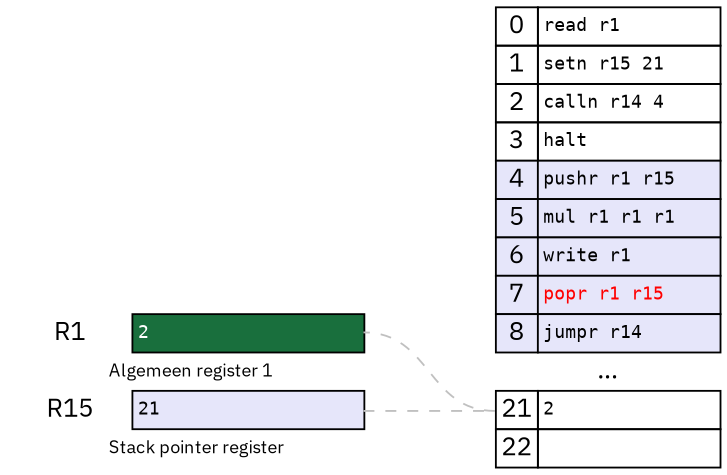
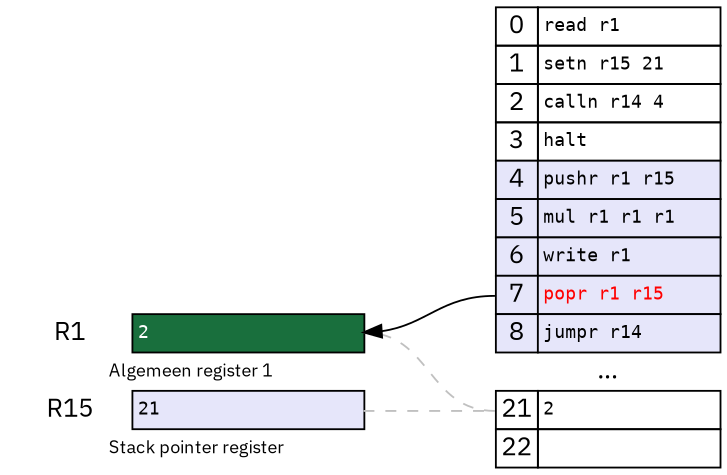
edge "0" -> "R1": added
